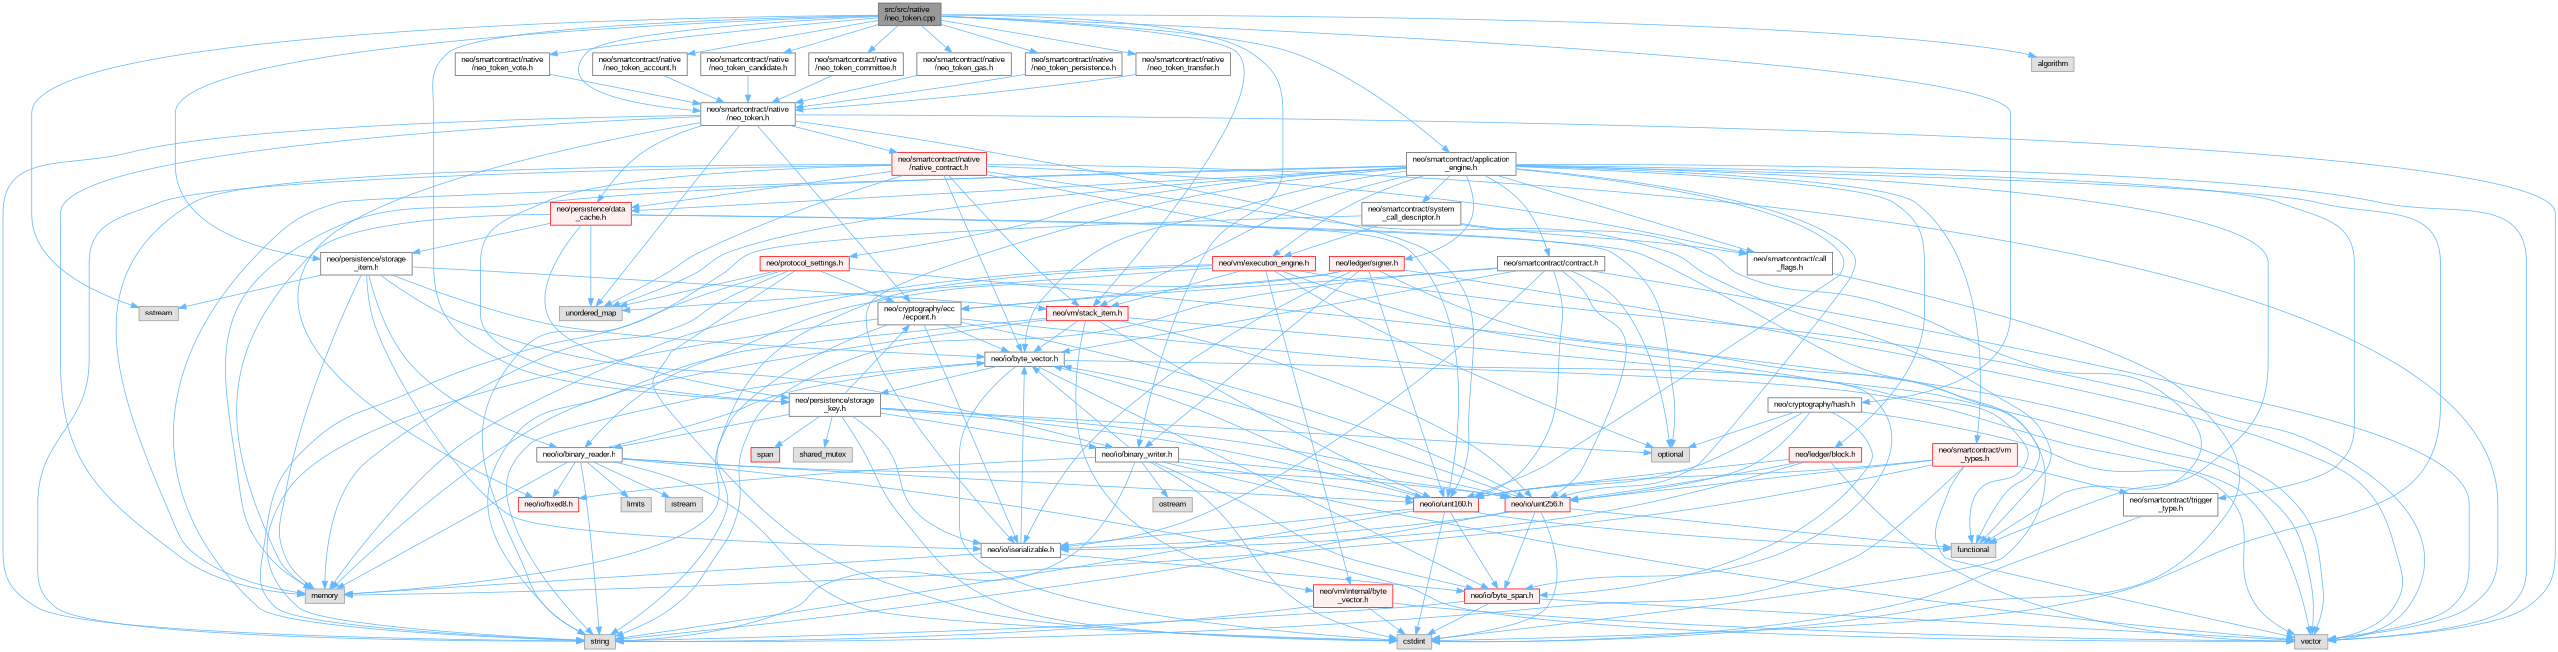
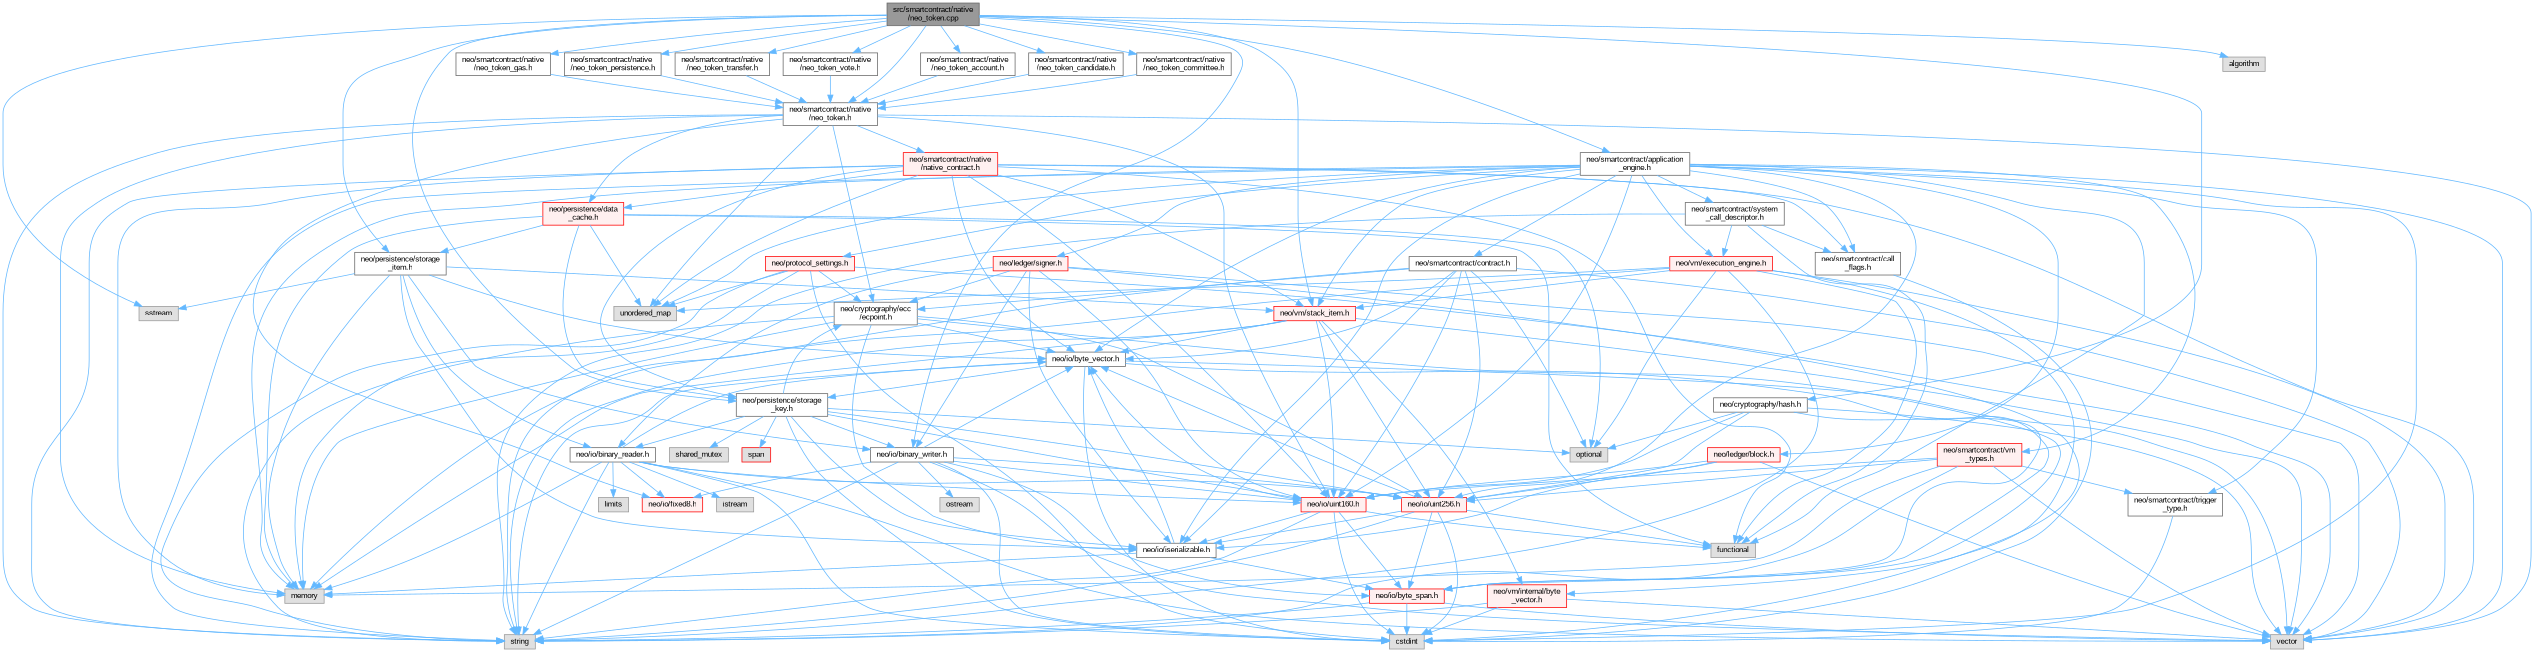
node "src/src/native /neo_token.cpp": label "src/src/native /neo_token.cpp" -> "src/smartcontract/native /neo_token.cpp"
edge "neo/smartcontract/application _engine.h" -> "neo/persistence/data _cache.h": removed
